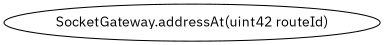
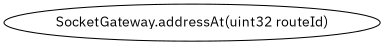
node "SocketGateway.addressAt(uint42 routeId)": label "SocketGateway.addressAt(uint42 routeId)" -> "SocketGateway.addressAt(uint32 routeId)"
